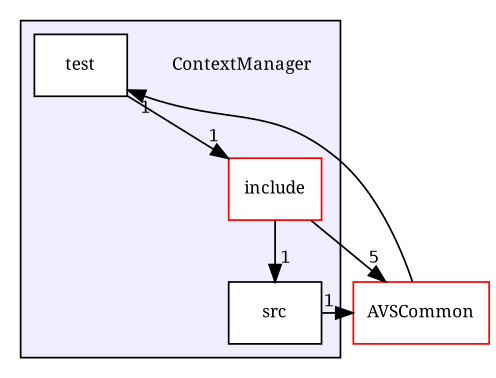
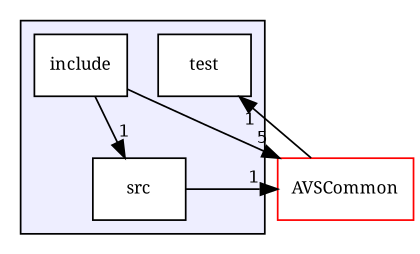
node "ContextManager": removed
edge "test" -> "include": removed
node "include": color red -> black
